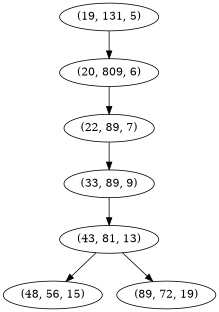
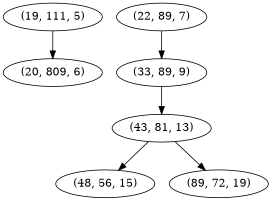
node "(19, 131, 5)": label "(19, 131, 5)" -> "(19, 111, 5)"
edge "(20, 809, 6)" -> "(22, 89, 7)": removed
